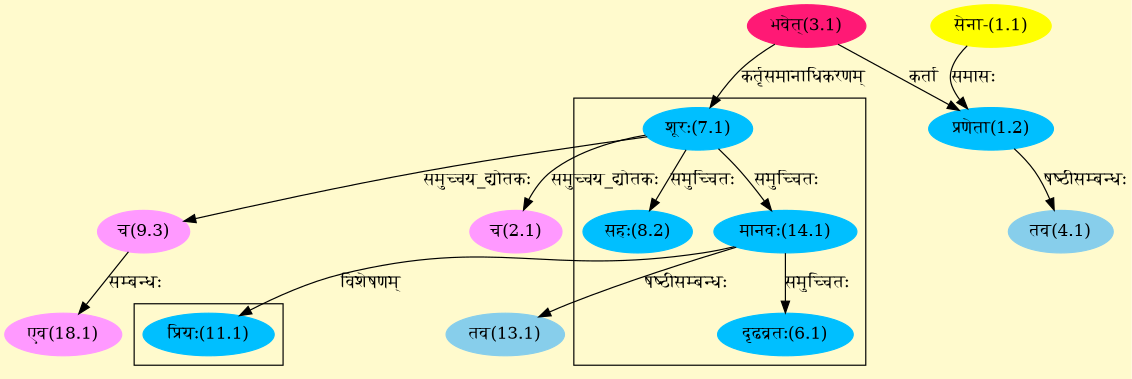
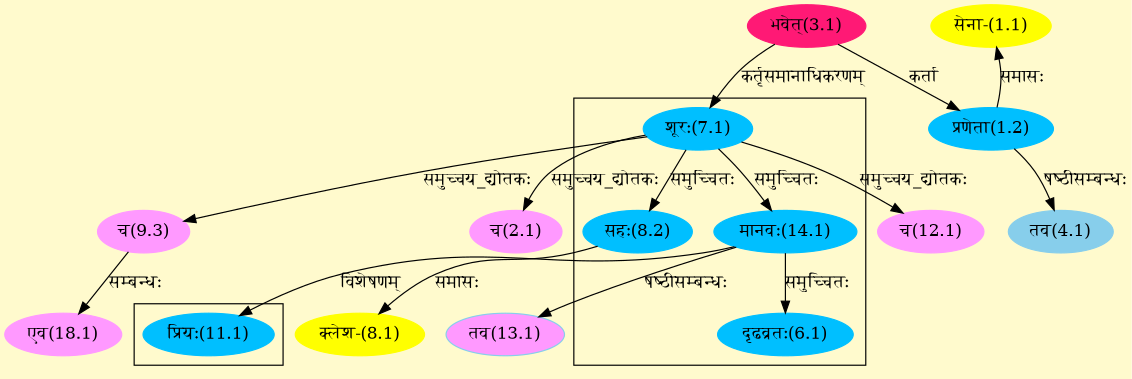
edge "सेना-(1.1)" -> "प्रणेता(1.2)": reversed
node "च(12.1)": added
node "क्लेश-(8.1)": added
node "तव(13.1)": fillcolor #87ceeb -> #ff99ff
